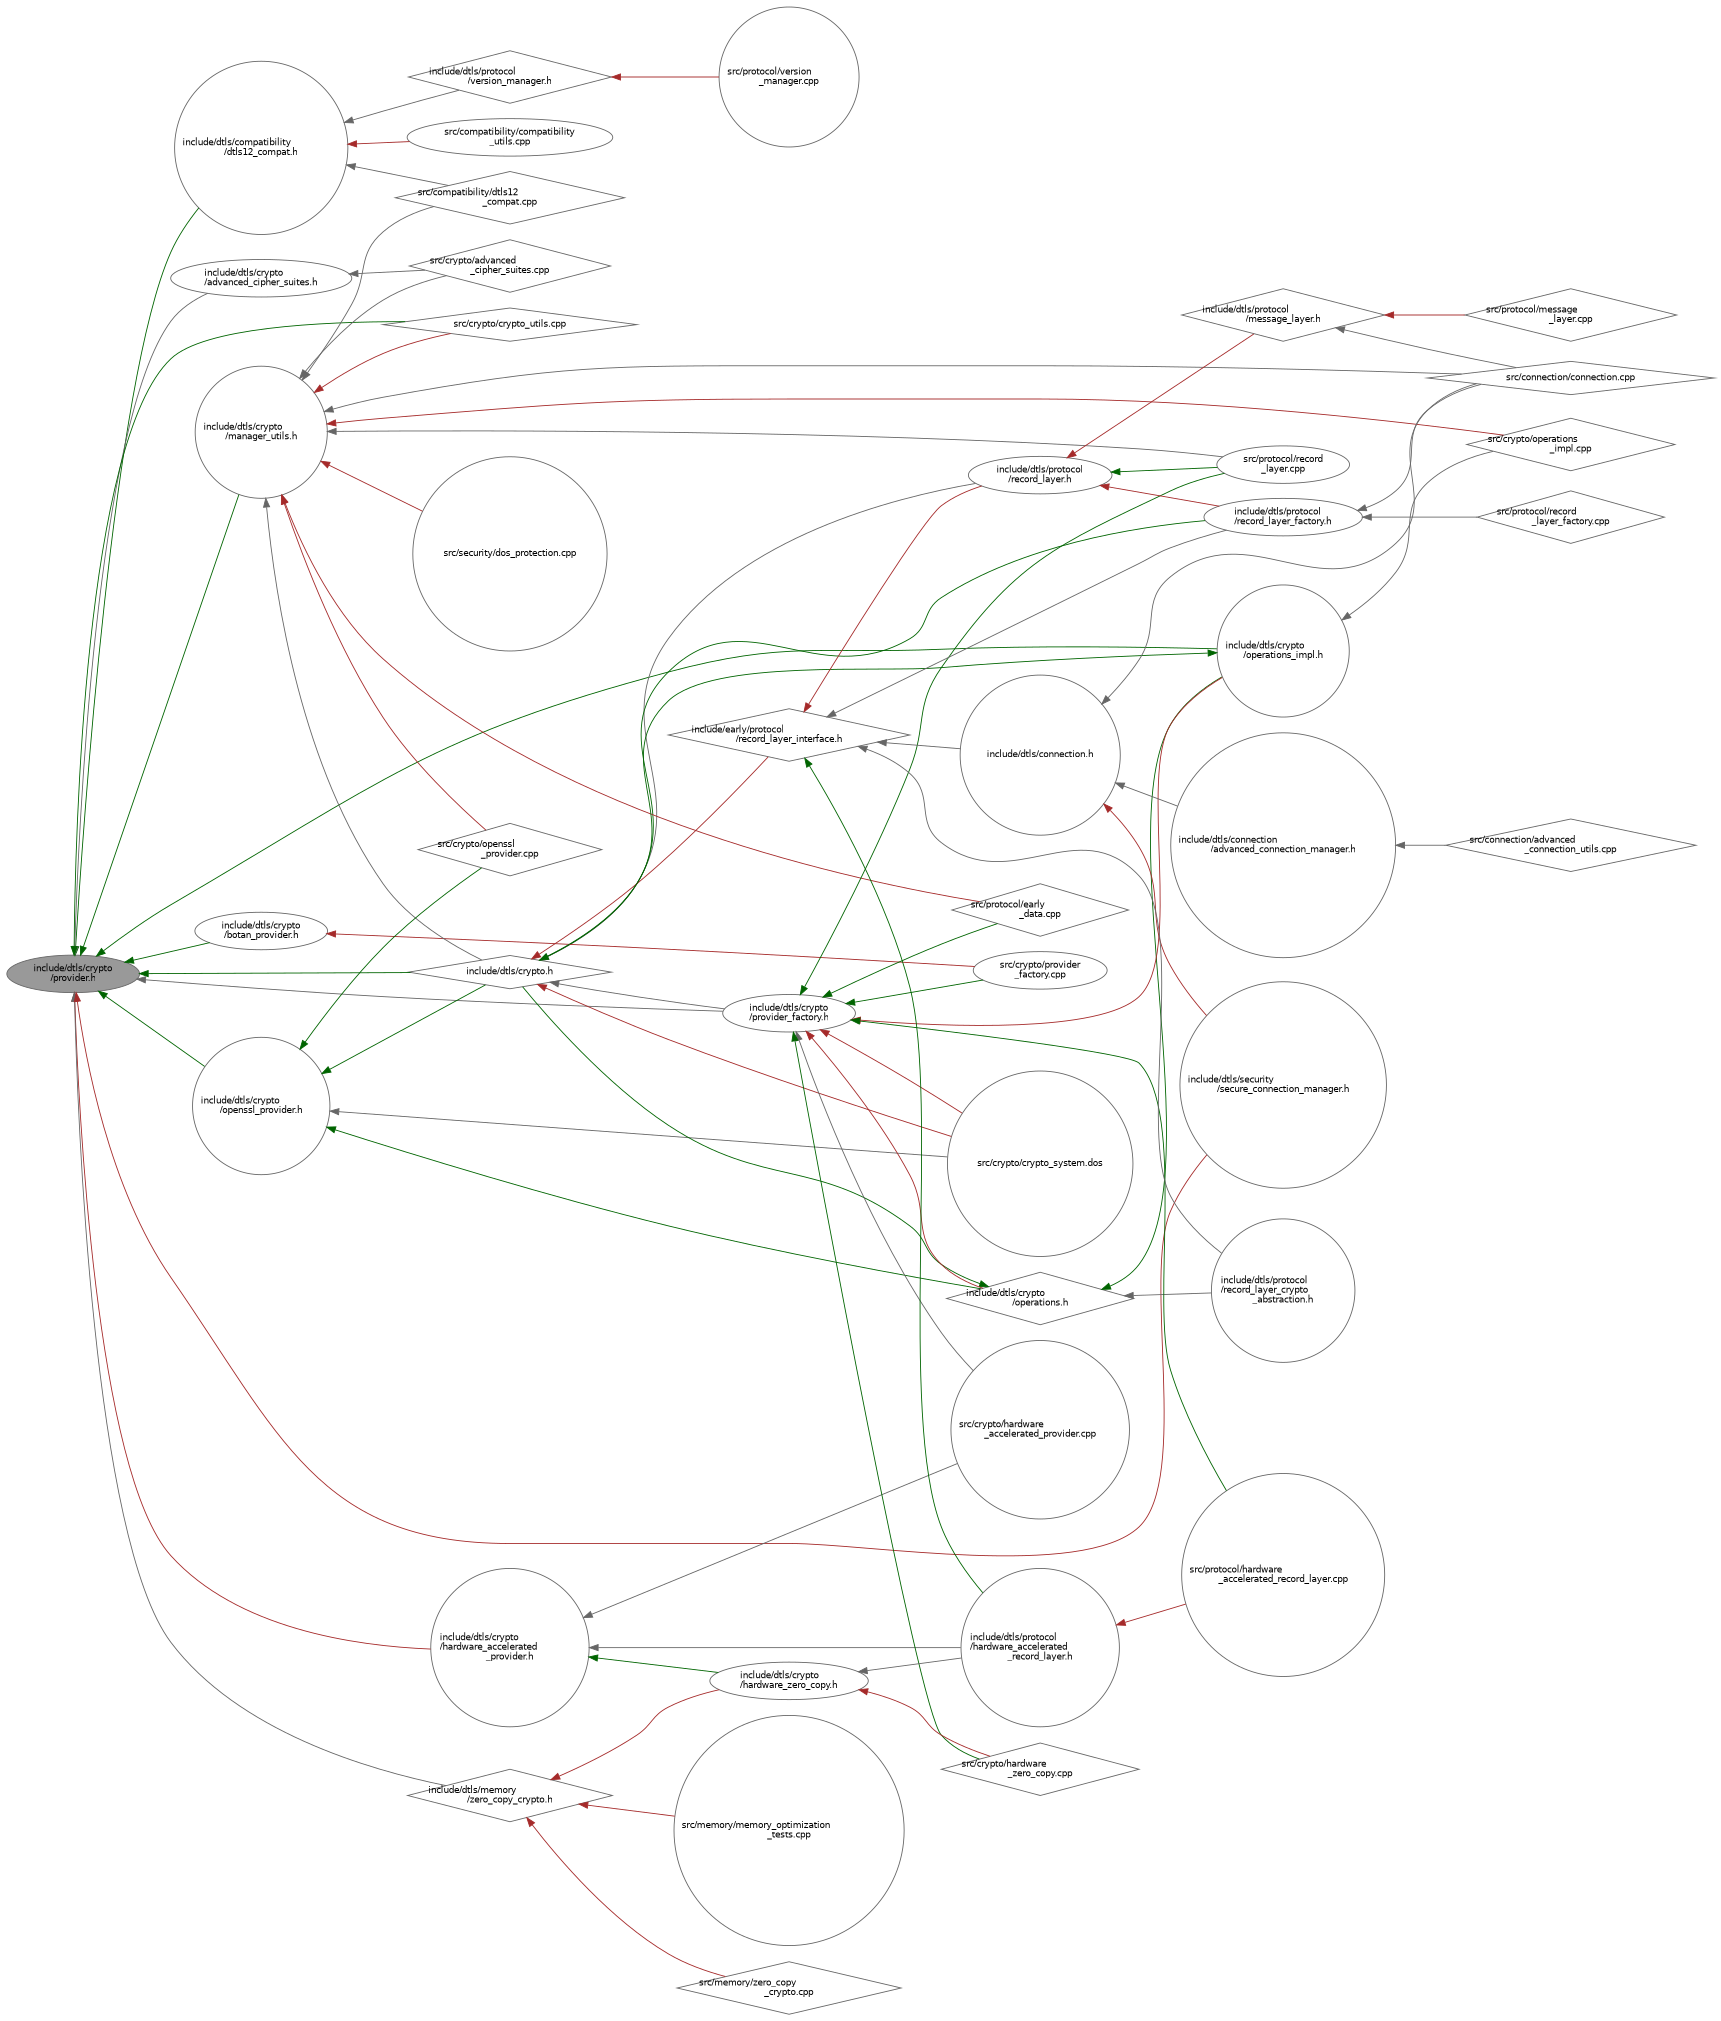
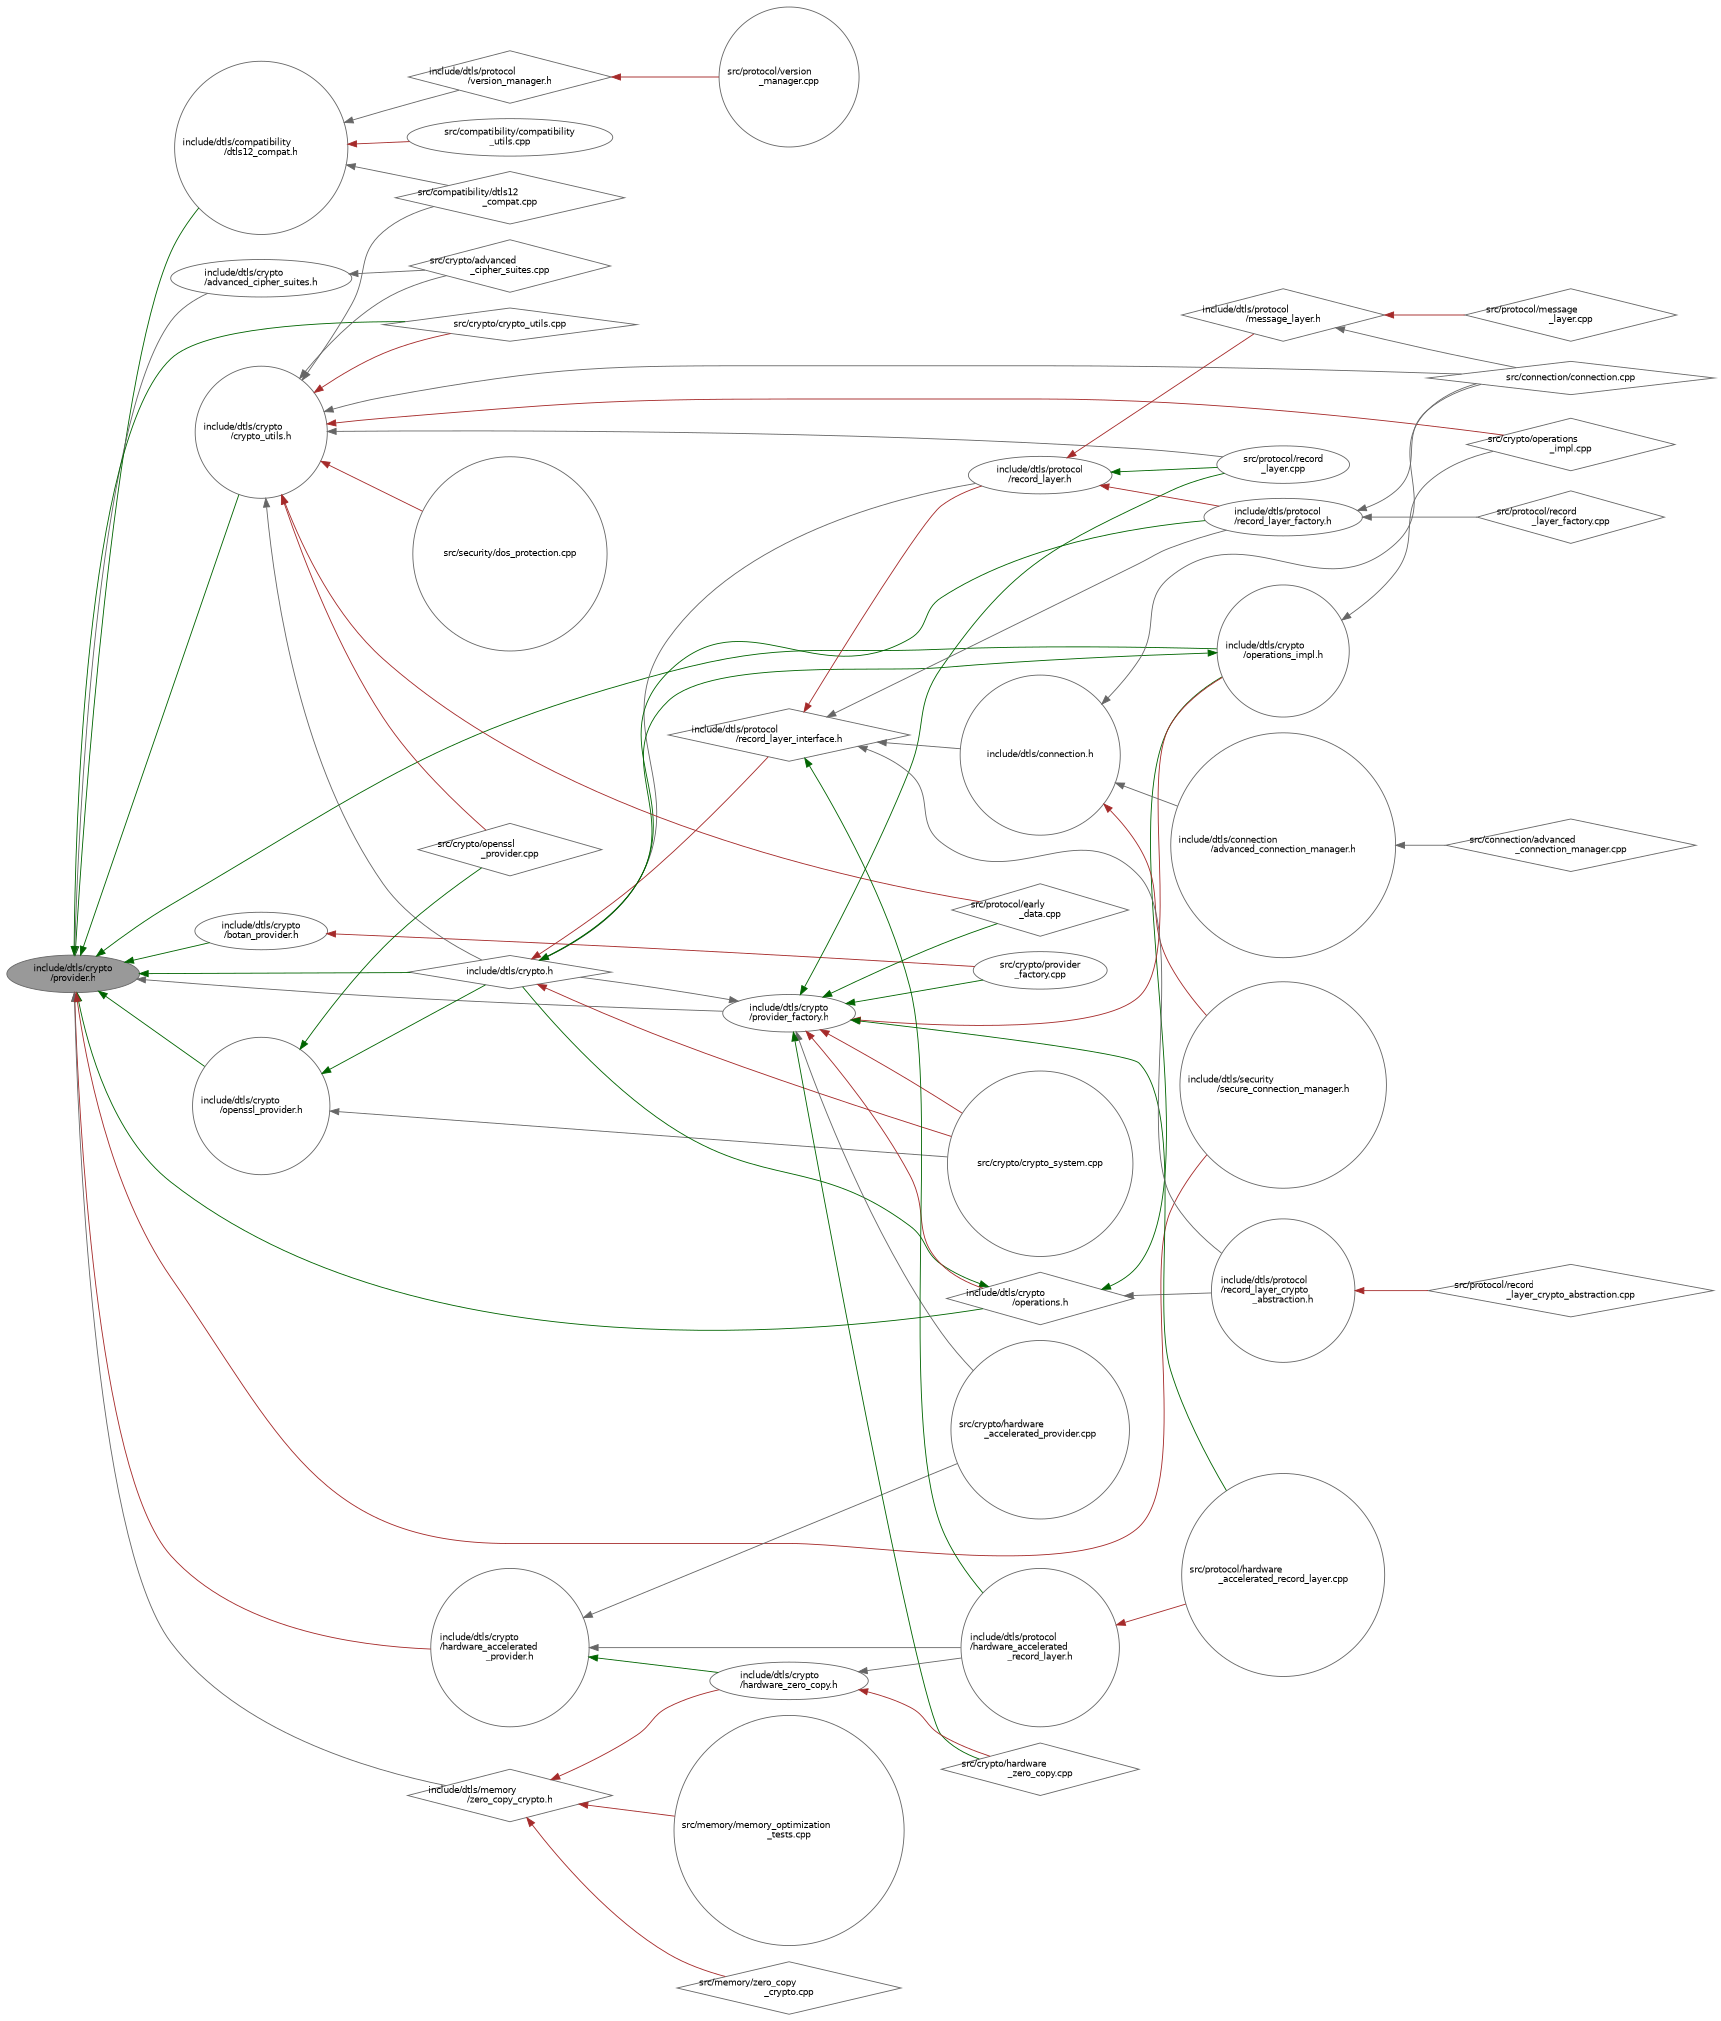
node "include/dtls/crypto /manager_utils.h": label "include/dtls/crypto /manager_utils.h" -> "include/dtls/crypto /crypto_utils.h"
node "include/early/protocol /record_layer_interface.h": label "include/early/protocol /record_layer_interface.h" -> "include/dtls/protocol /record_layer_interface.h"
node "src/connection/advanced _connection_utils.cpp": label "src/connection/advanced _connection_utils.cpp" -> "src/connection/advanced _connection_manager.cpp"
edge "include/dtls/crypto /provider_factory.h" -> "include/dtls/crypto.h": reversed
node "src/crypto/crypto_system.dos": label "src/crypto/crypto_system.dos" -> "src/crypto/crypto_system.cpp"
edge "include/dtls/crypto /operations.h" -> "include/dtls/crypto /openssl_provider.h": now "include/dtls/crypto /operations.h" -> "include/dtls/crypto /provider.h"
node "src/protocol/record _layer_crypto_abstraction.cpp": added
